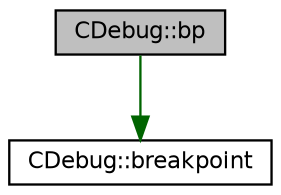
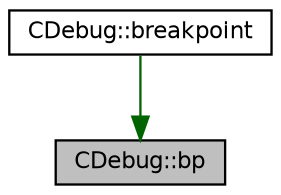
edge "CDebug::bp" -> "CDebug::breakpoint": reversed
